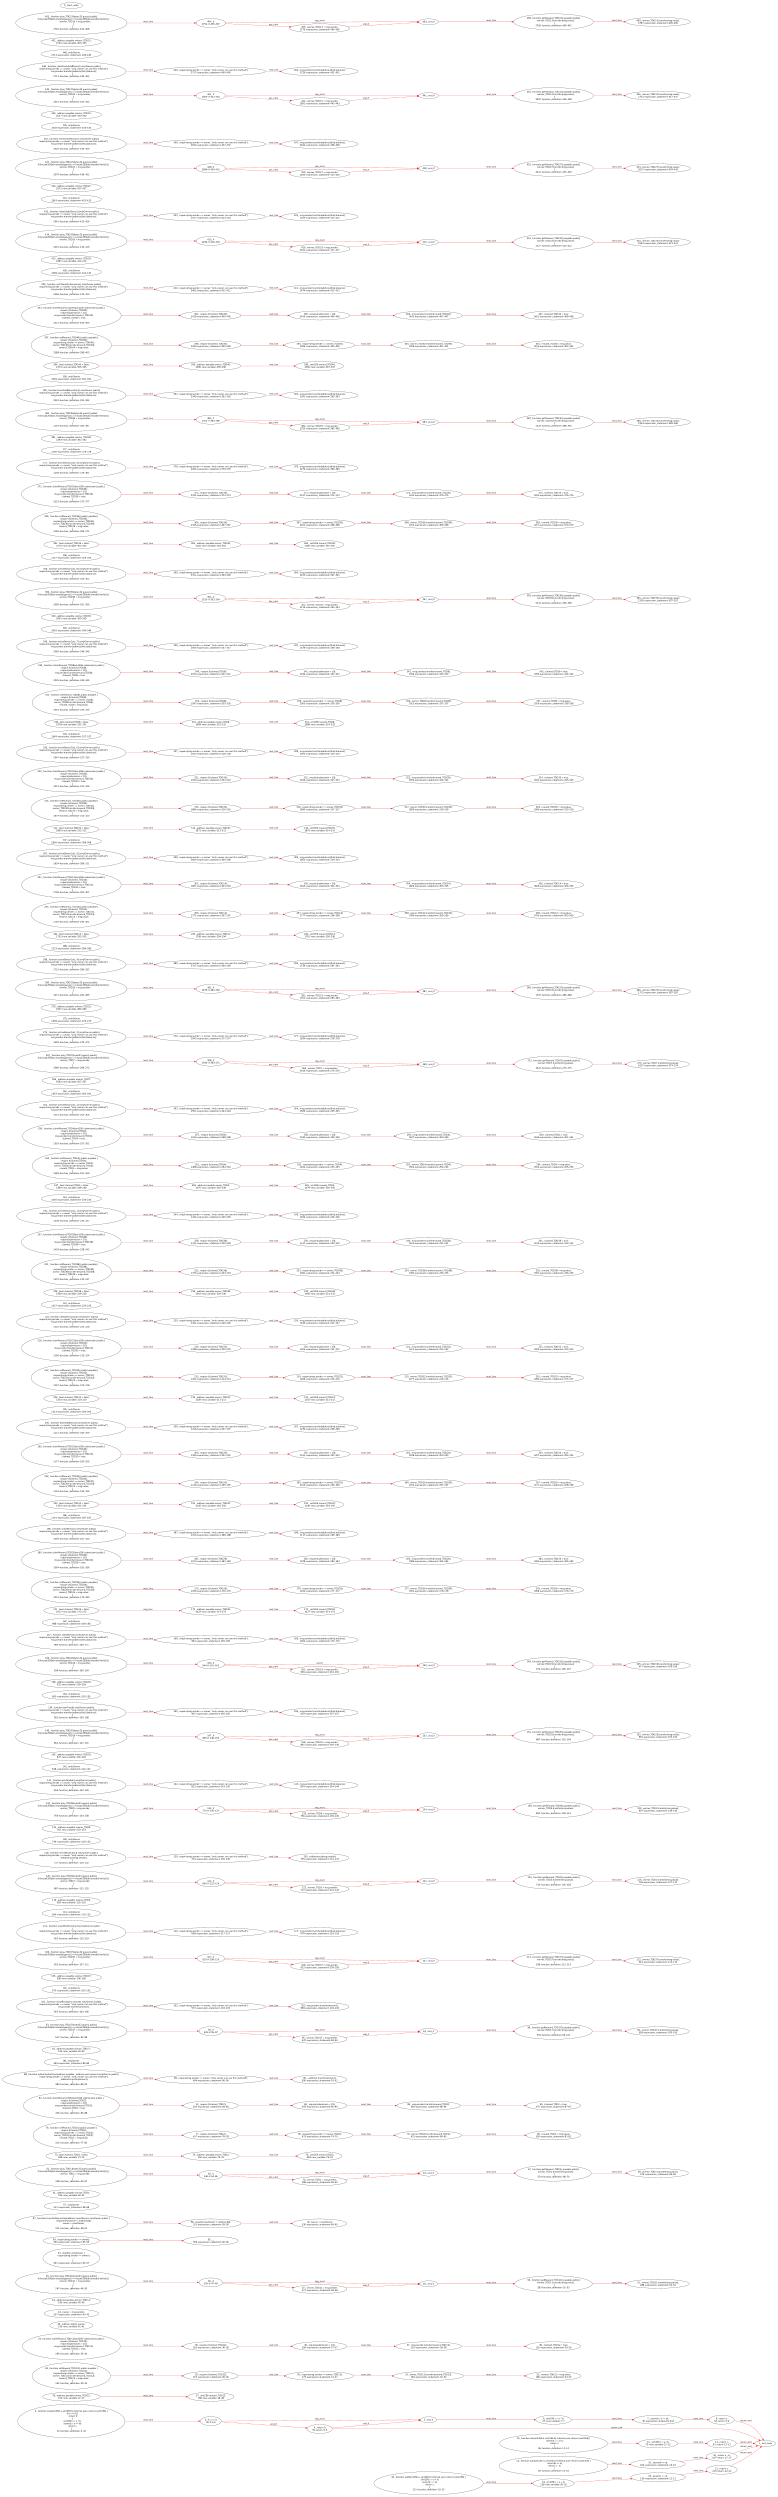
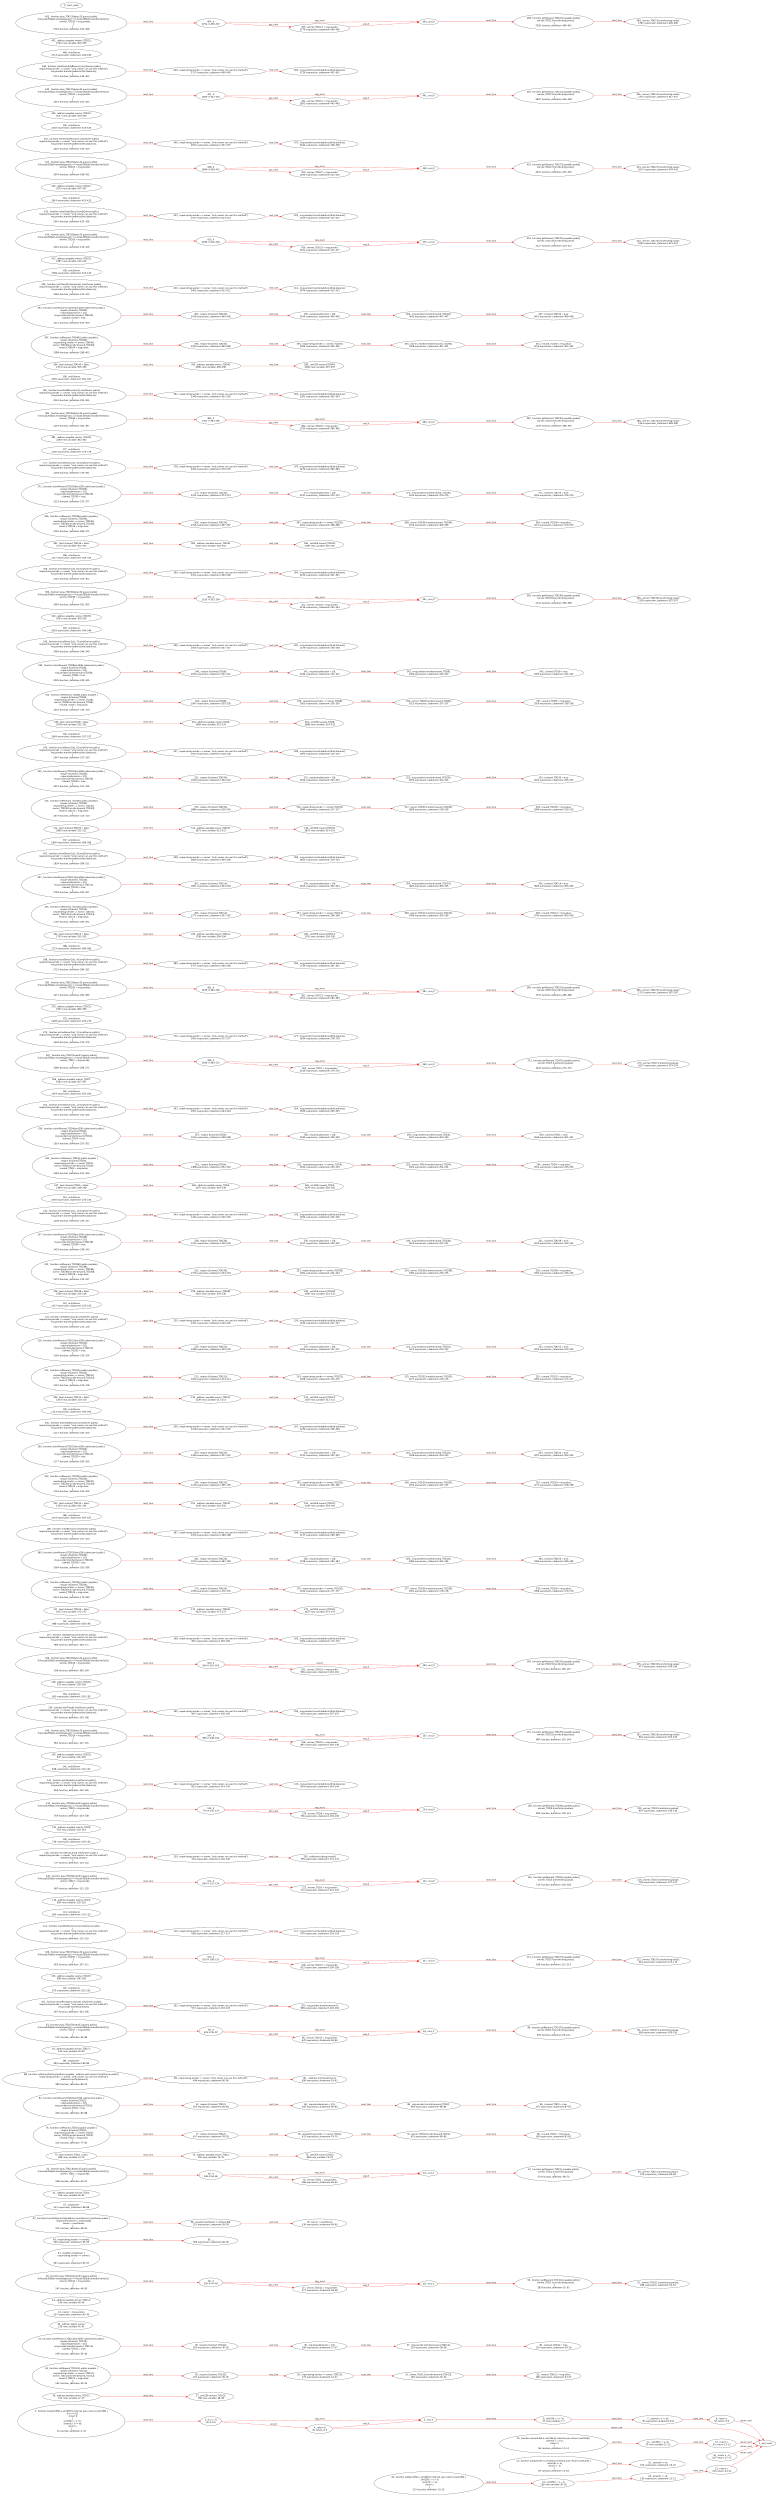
edge "15_ assert(b <= a); 100-expression_statement-16-16" -> "16_ return a - b; 107-return-17-17": removed, label "next_line"
